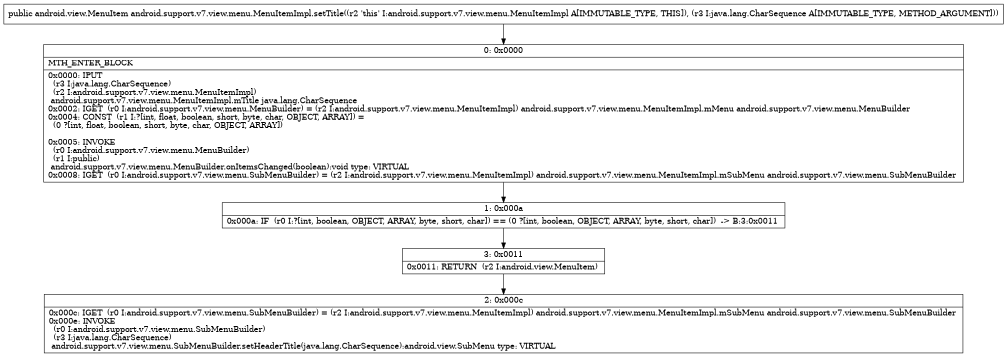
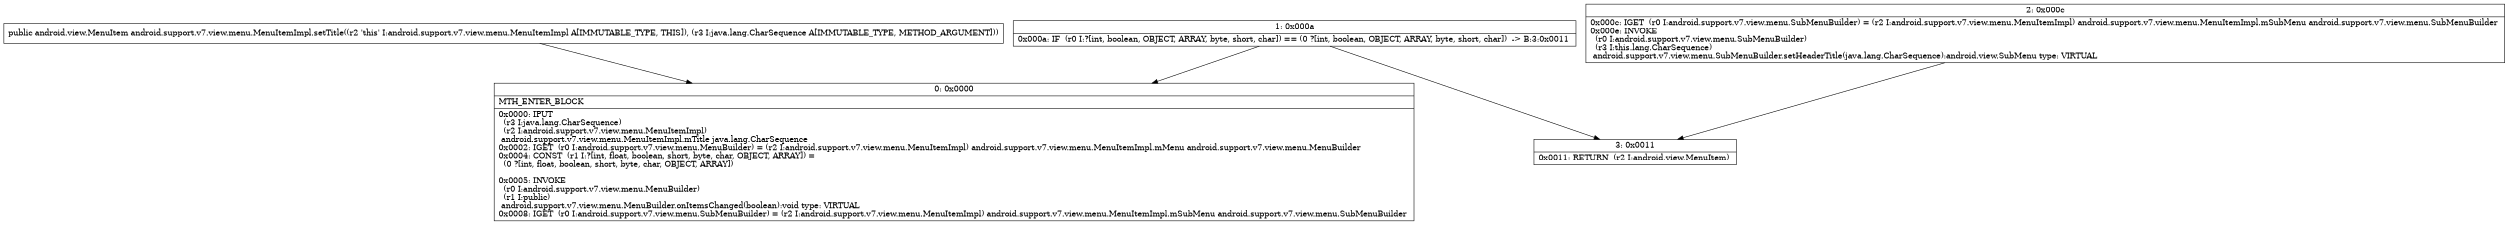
edge "0: 0x0000" -> "1: 0x000a": reversed
edge "3: 0x0011" -> "2: 0x000c": reversed
node "2: 0x000c": text "(r3 I:java.lang.CharSequence)" -> "(r3 I:this.lang.CharSequence)"
